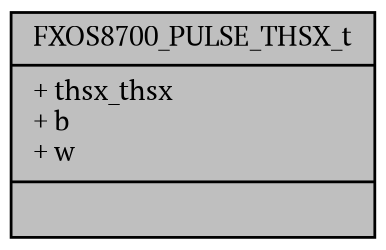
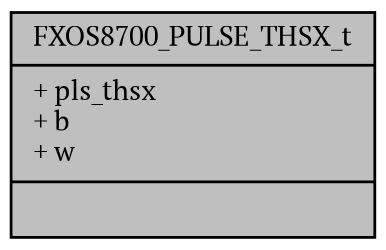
node "FXOS8700_PULSE_THSX_t": text "+ thsx_thsx" -> "+ pls_thsx"
